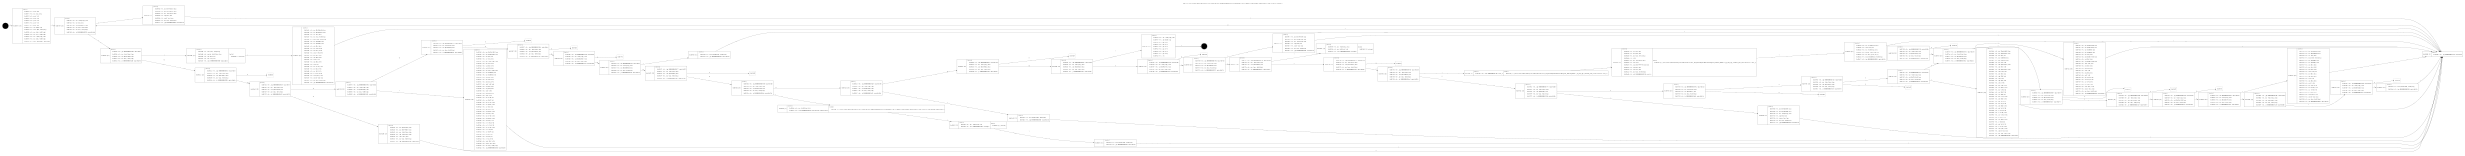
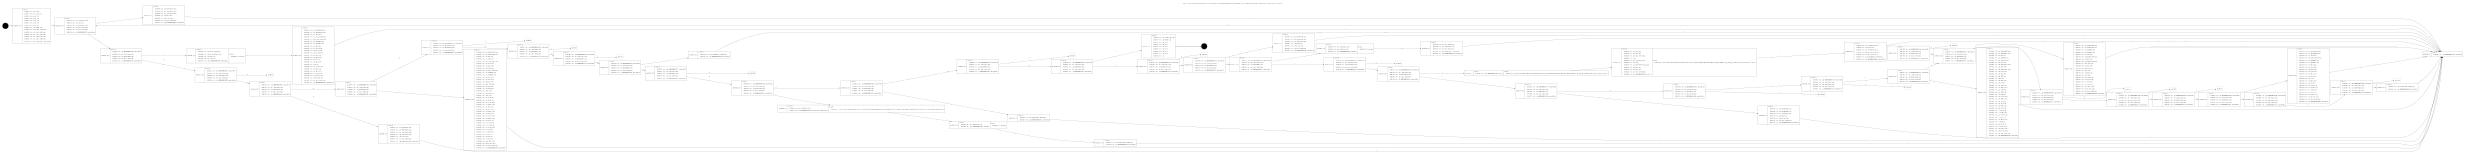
node "0x401946 [21]": added
